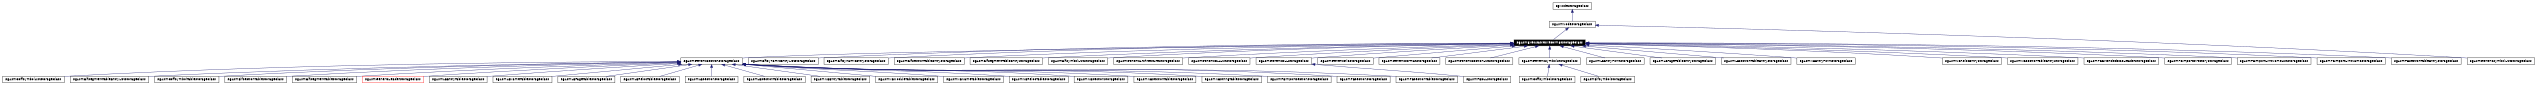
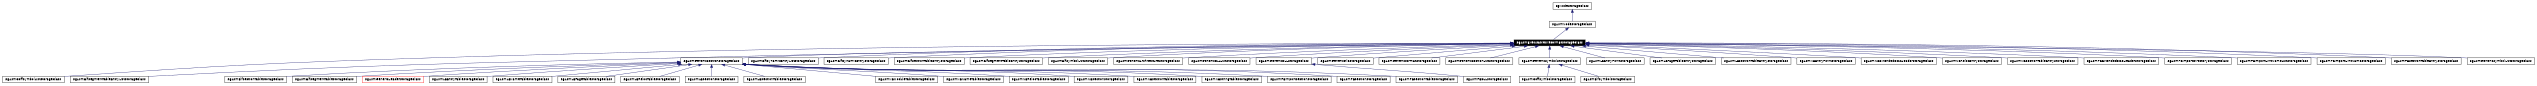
edge "SgAsmGenericSymbolListStorageClass" -> "SgAsmNodeStorageClass": now "SgAsmGenericSymbolListStorageClass" -> "SgAsmExecutableFileFormatStorageClass"
node "SgAsmNEExtendedDOSHeaderStorageClass": added
edge "SgAsmCoffSymbolListStorageClass" -> "SgAsmGenericSectionStorageClass": now "SgAsmCoffSymbolListStorageClass" -> "SgAsmExecutableFileFormatStorageClass"
edge "SgAsmElfSegmentTableEntryListStorageClass" -> "SgAsmGenericSectionStorageClass": now "SgAsmElfSegmentTableEntryListStorageClass" -> "SgAsmExecutableFileFormatStorageClass"
node "SgAsmCoffSymbolTableStorageClass": removed
node "SgAsmNEEntryTableStorageClass": removed
